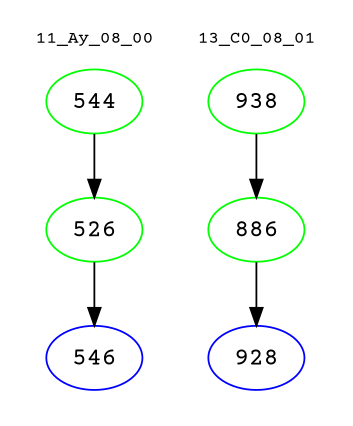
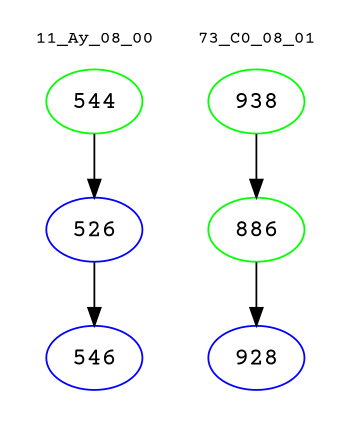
cluster "13_C0_08_01": label "13_C0_08_01" -> "73_C0_08_01"
node "526": color green -> blue
